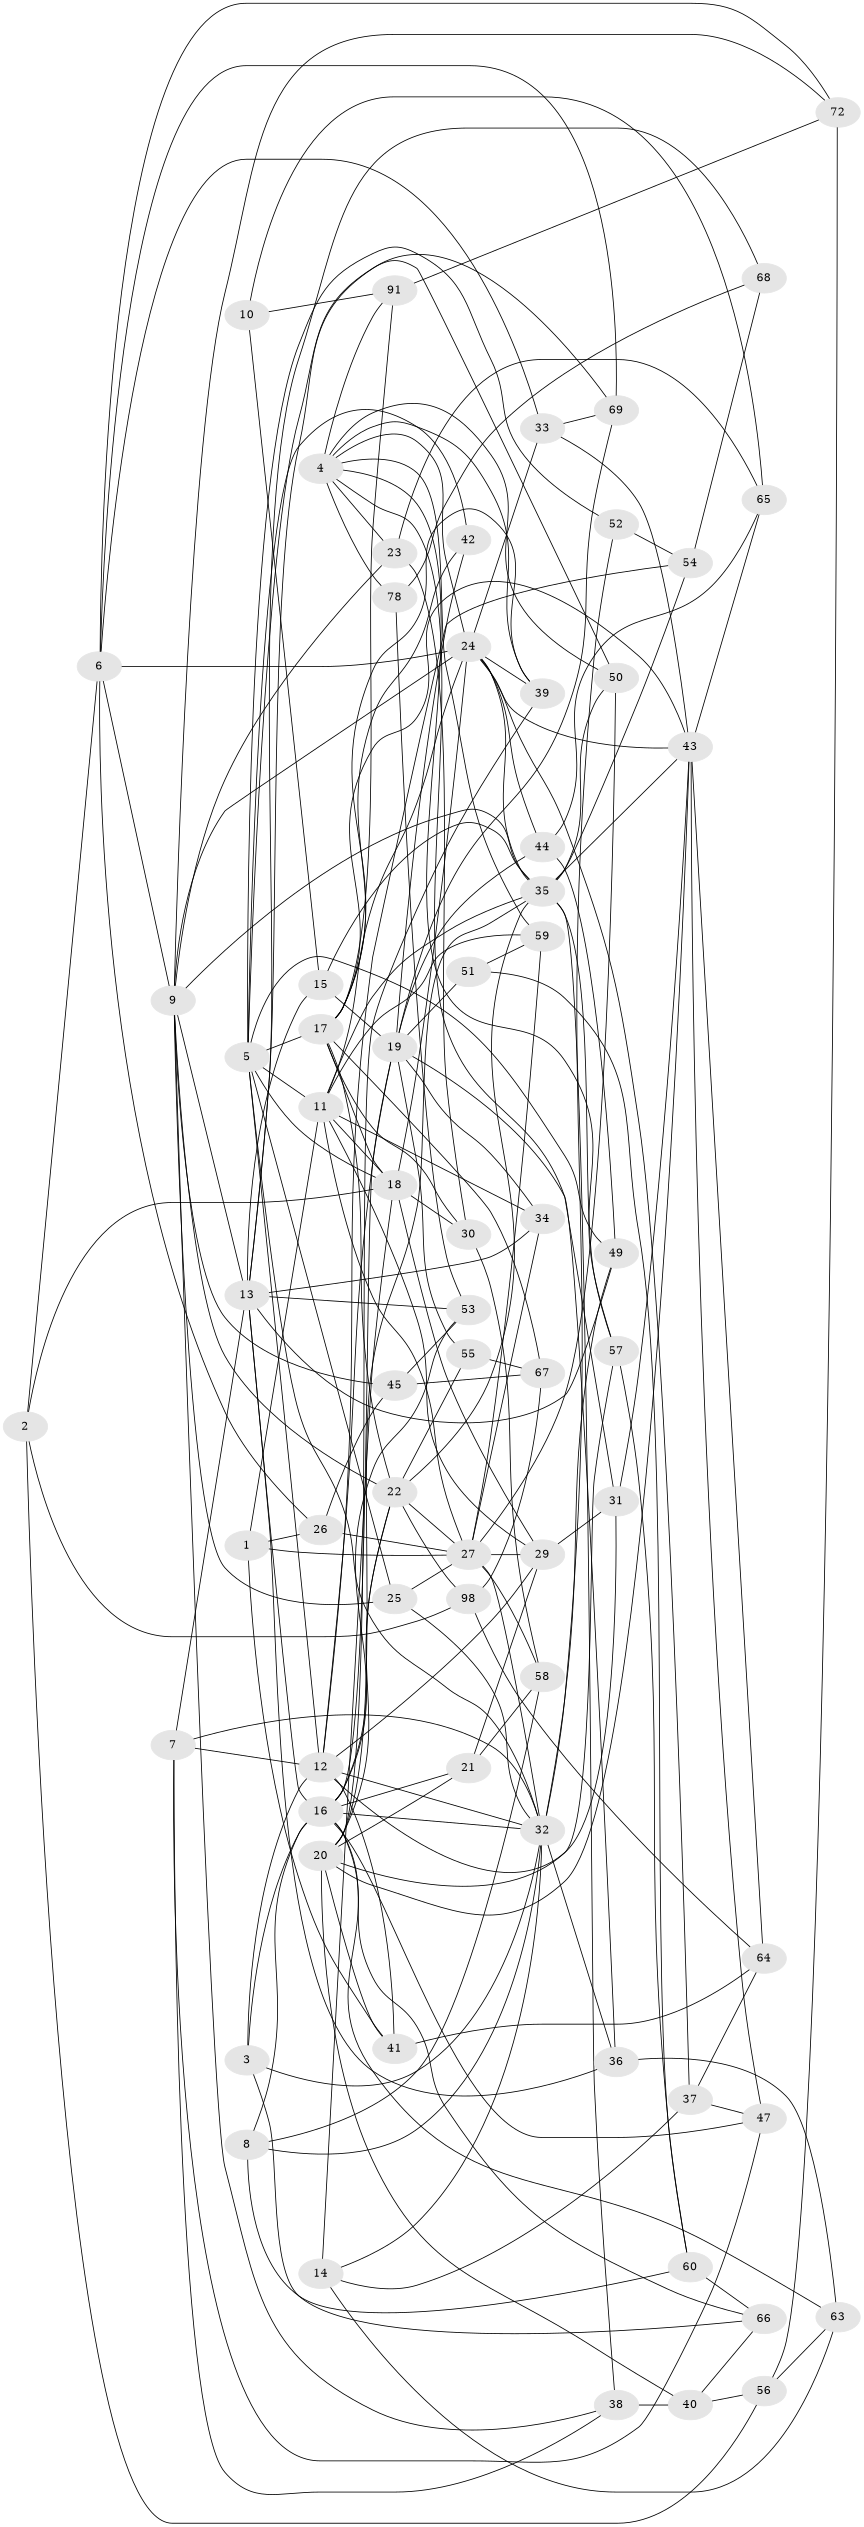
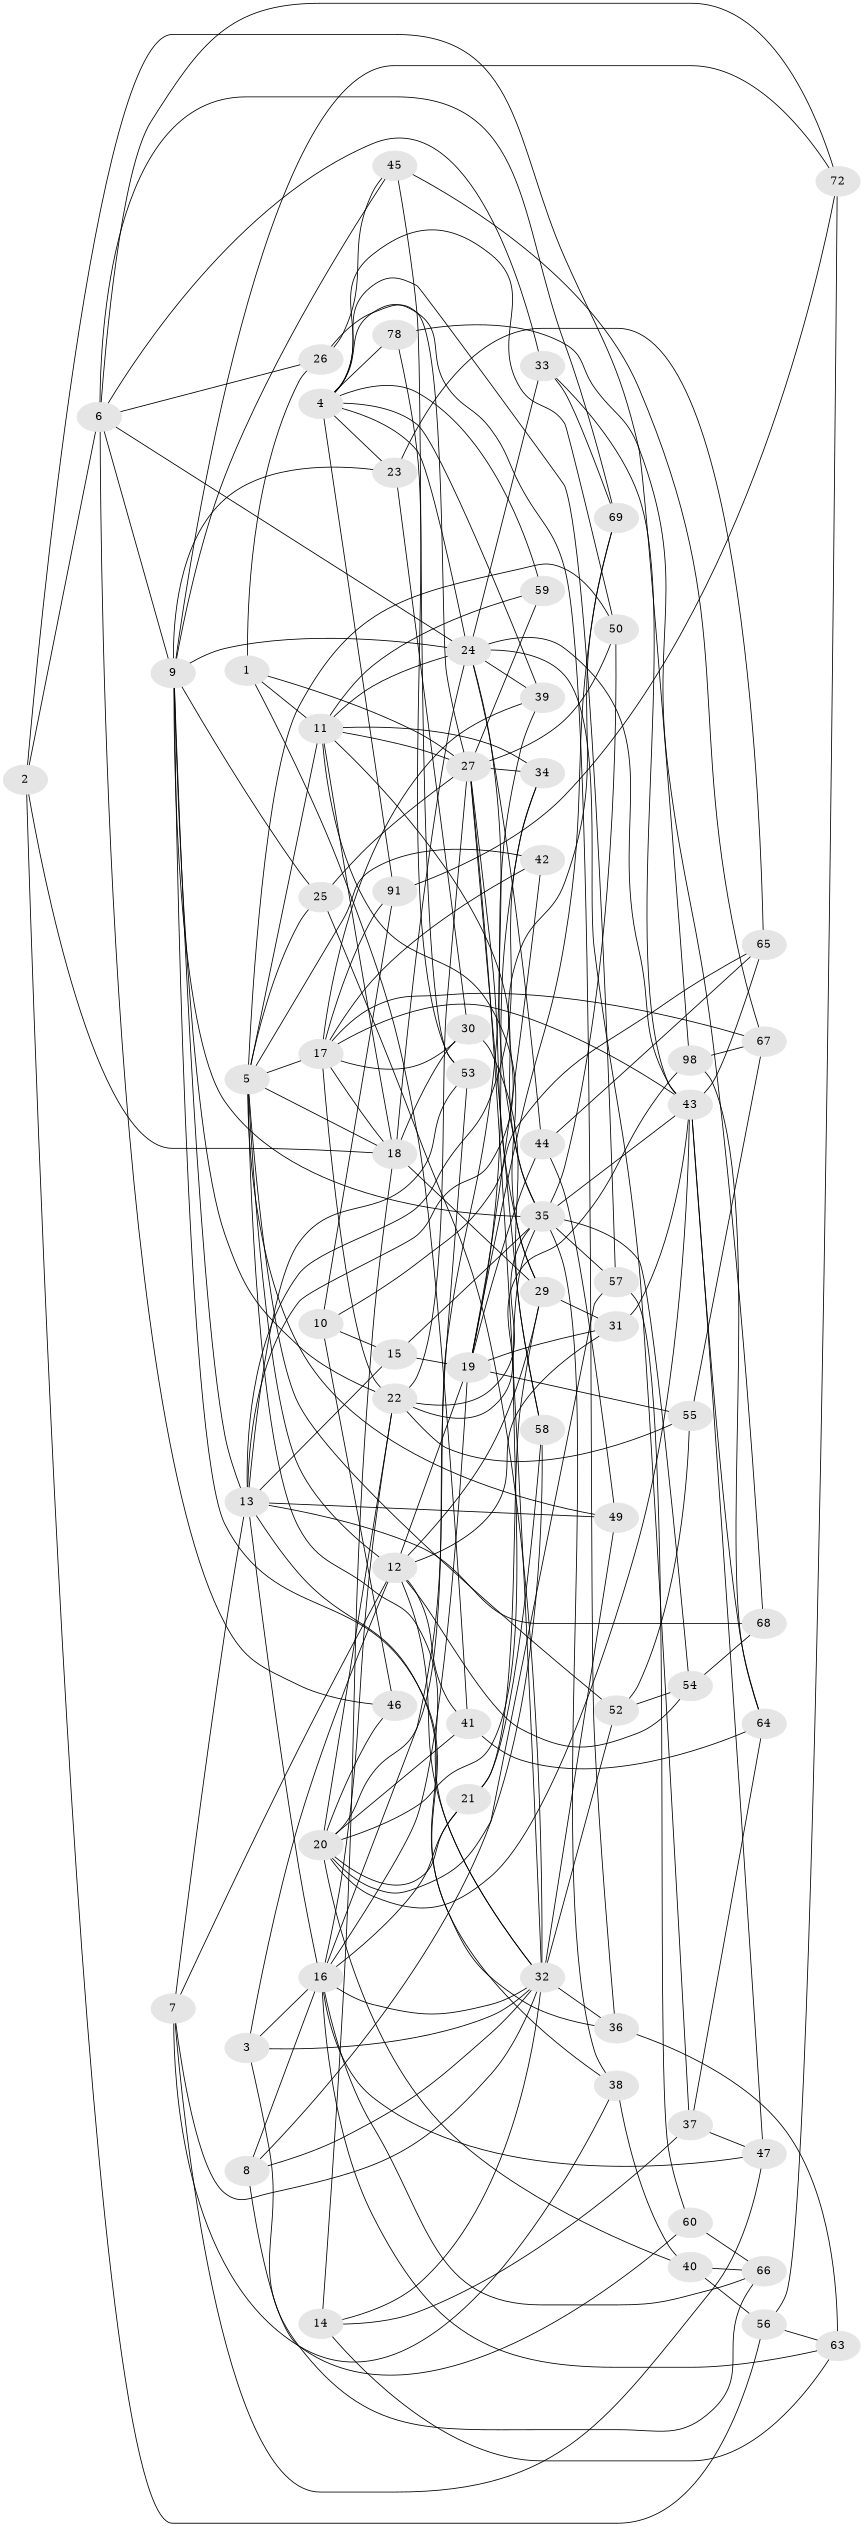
node "51": removed
edge "55" -- "52": added
node "46": added
